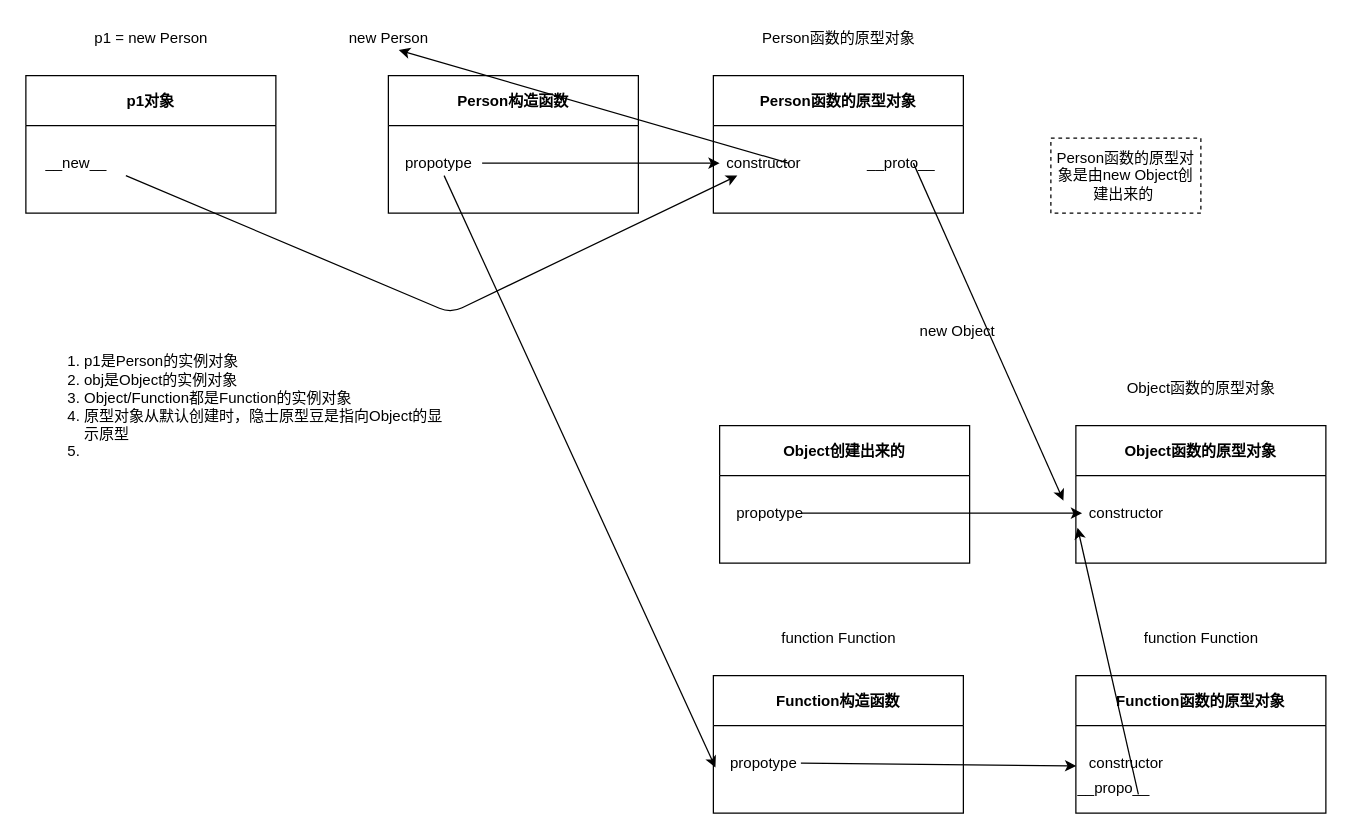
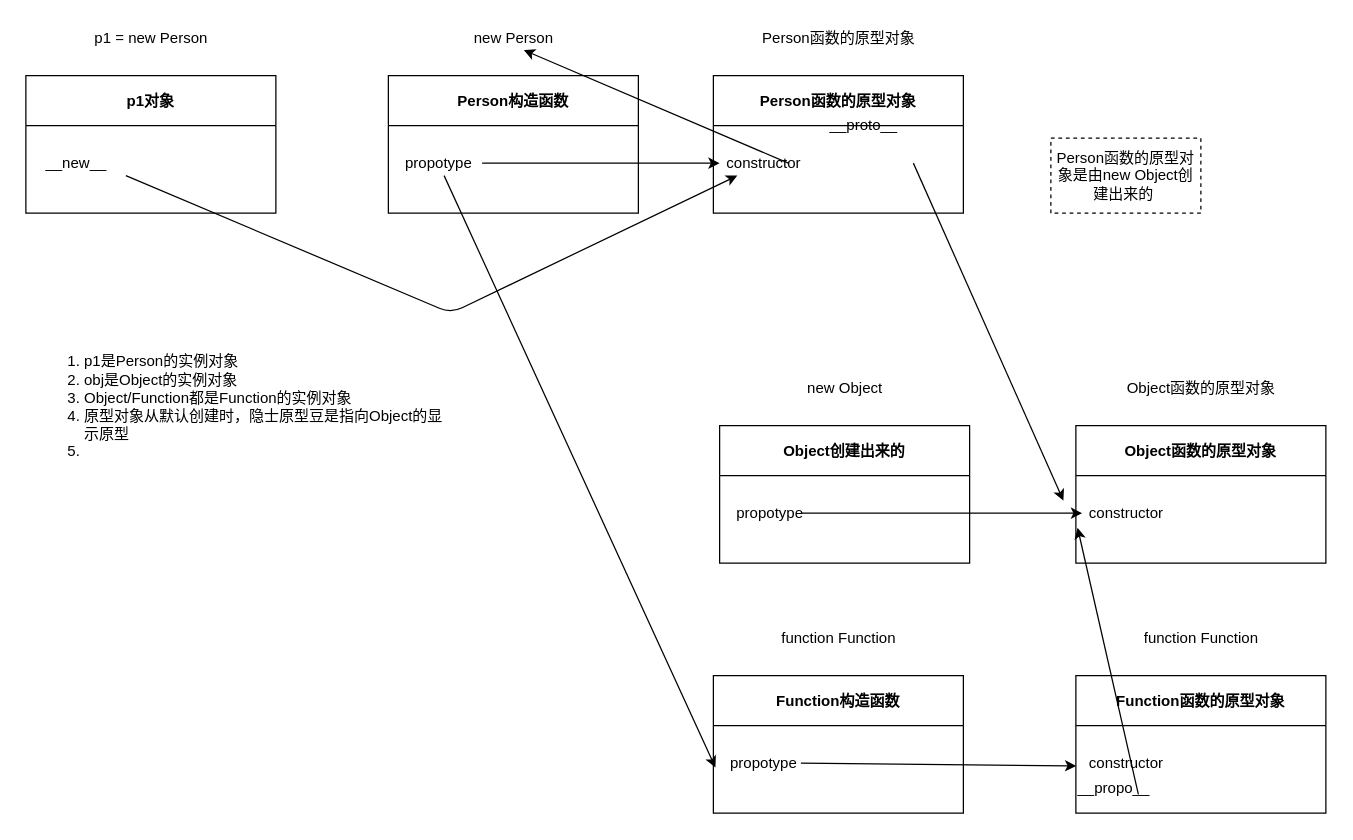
node "new Person": moved (388, 38) -> (513, 38)
node "__proto__": moved (901, 163) -> (863, 126)
node "new Object": moved (957, 332) -> (844, 388)
